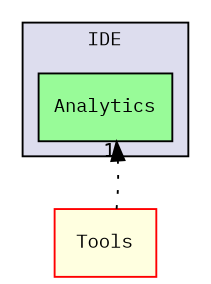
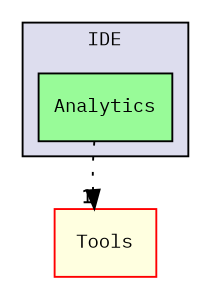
edge "Tools" -> "Analytics": reversed
